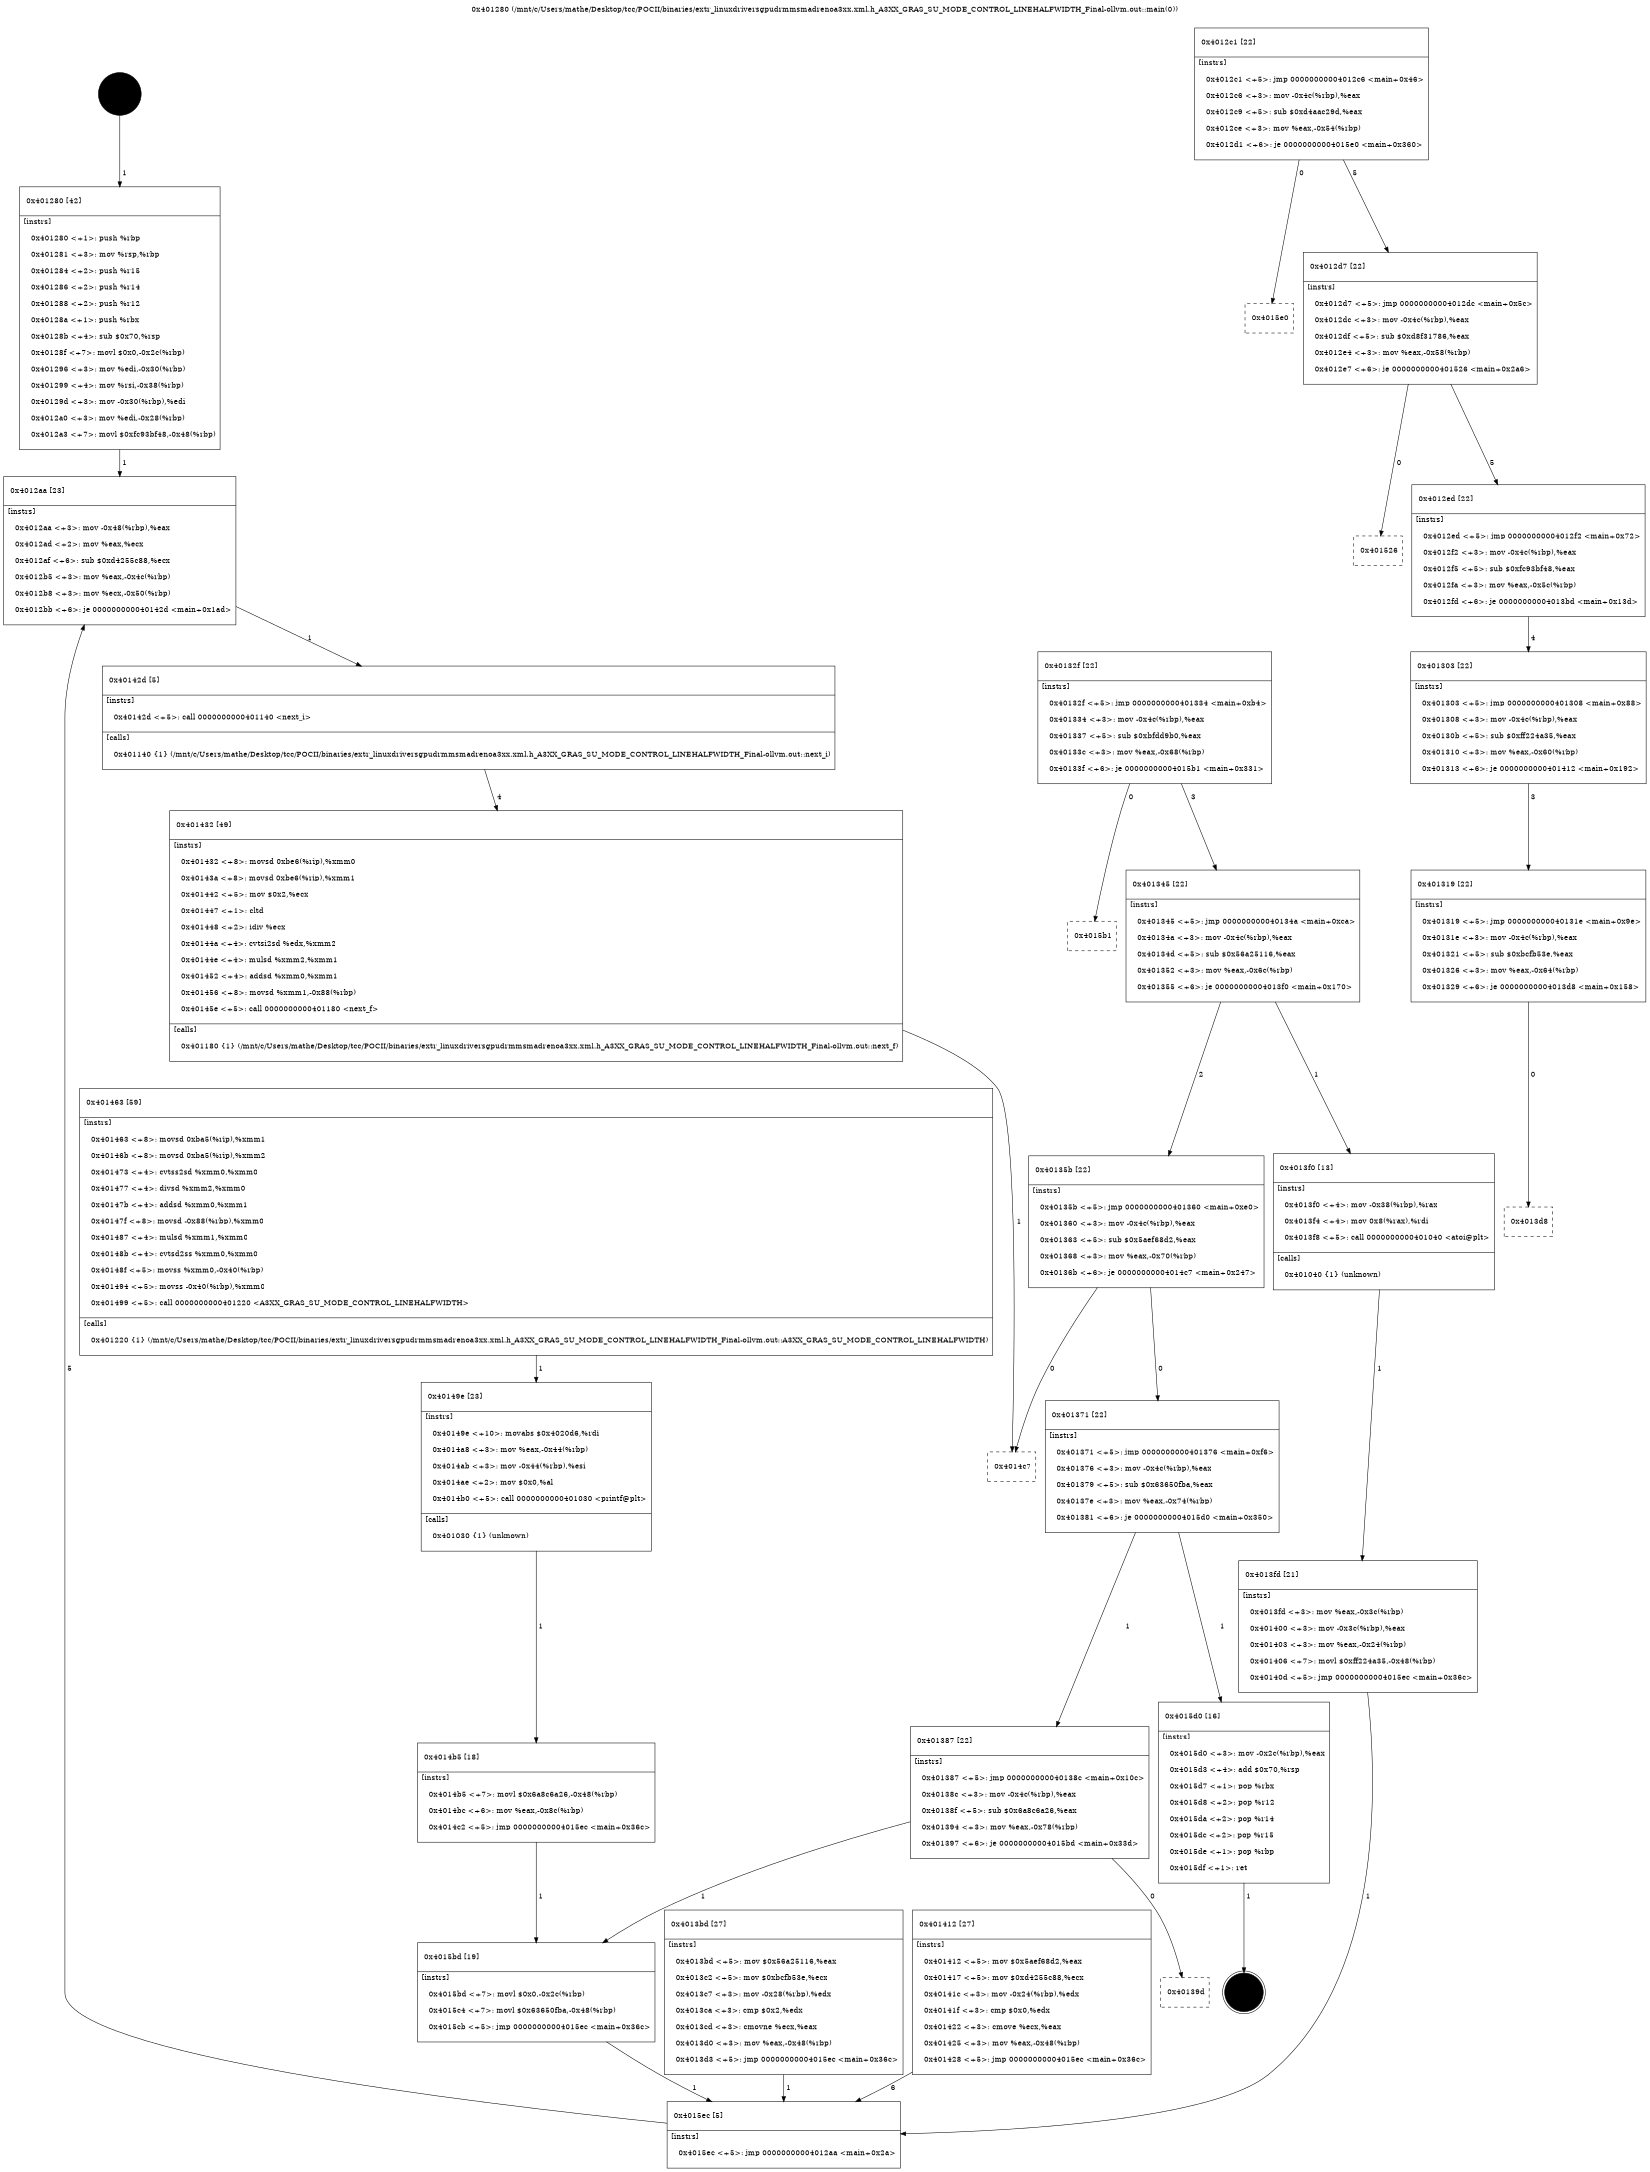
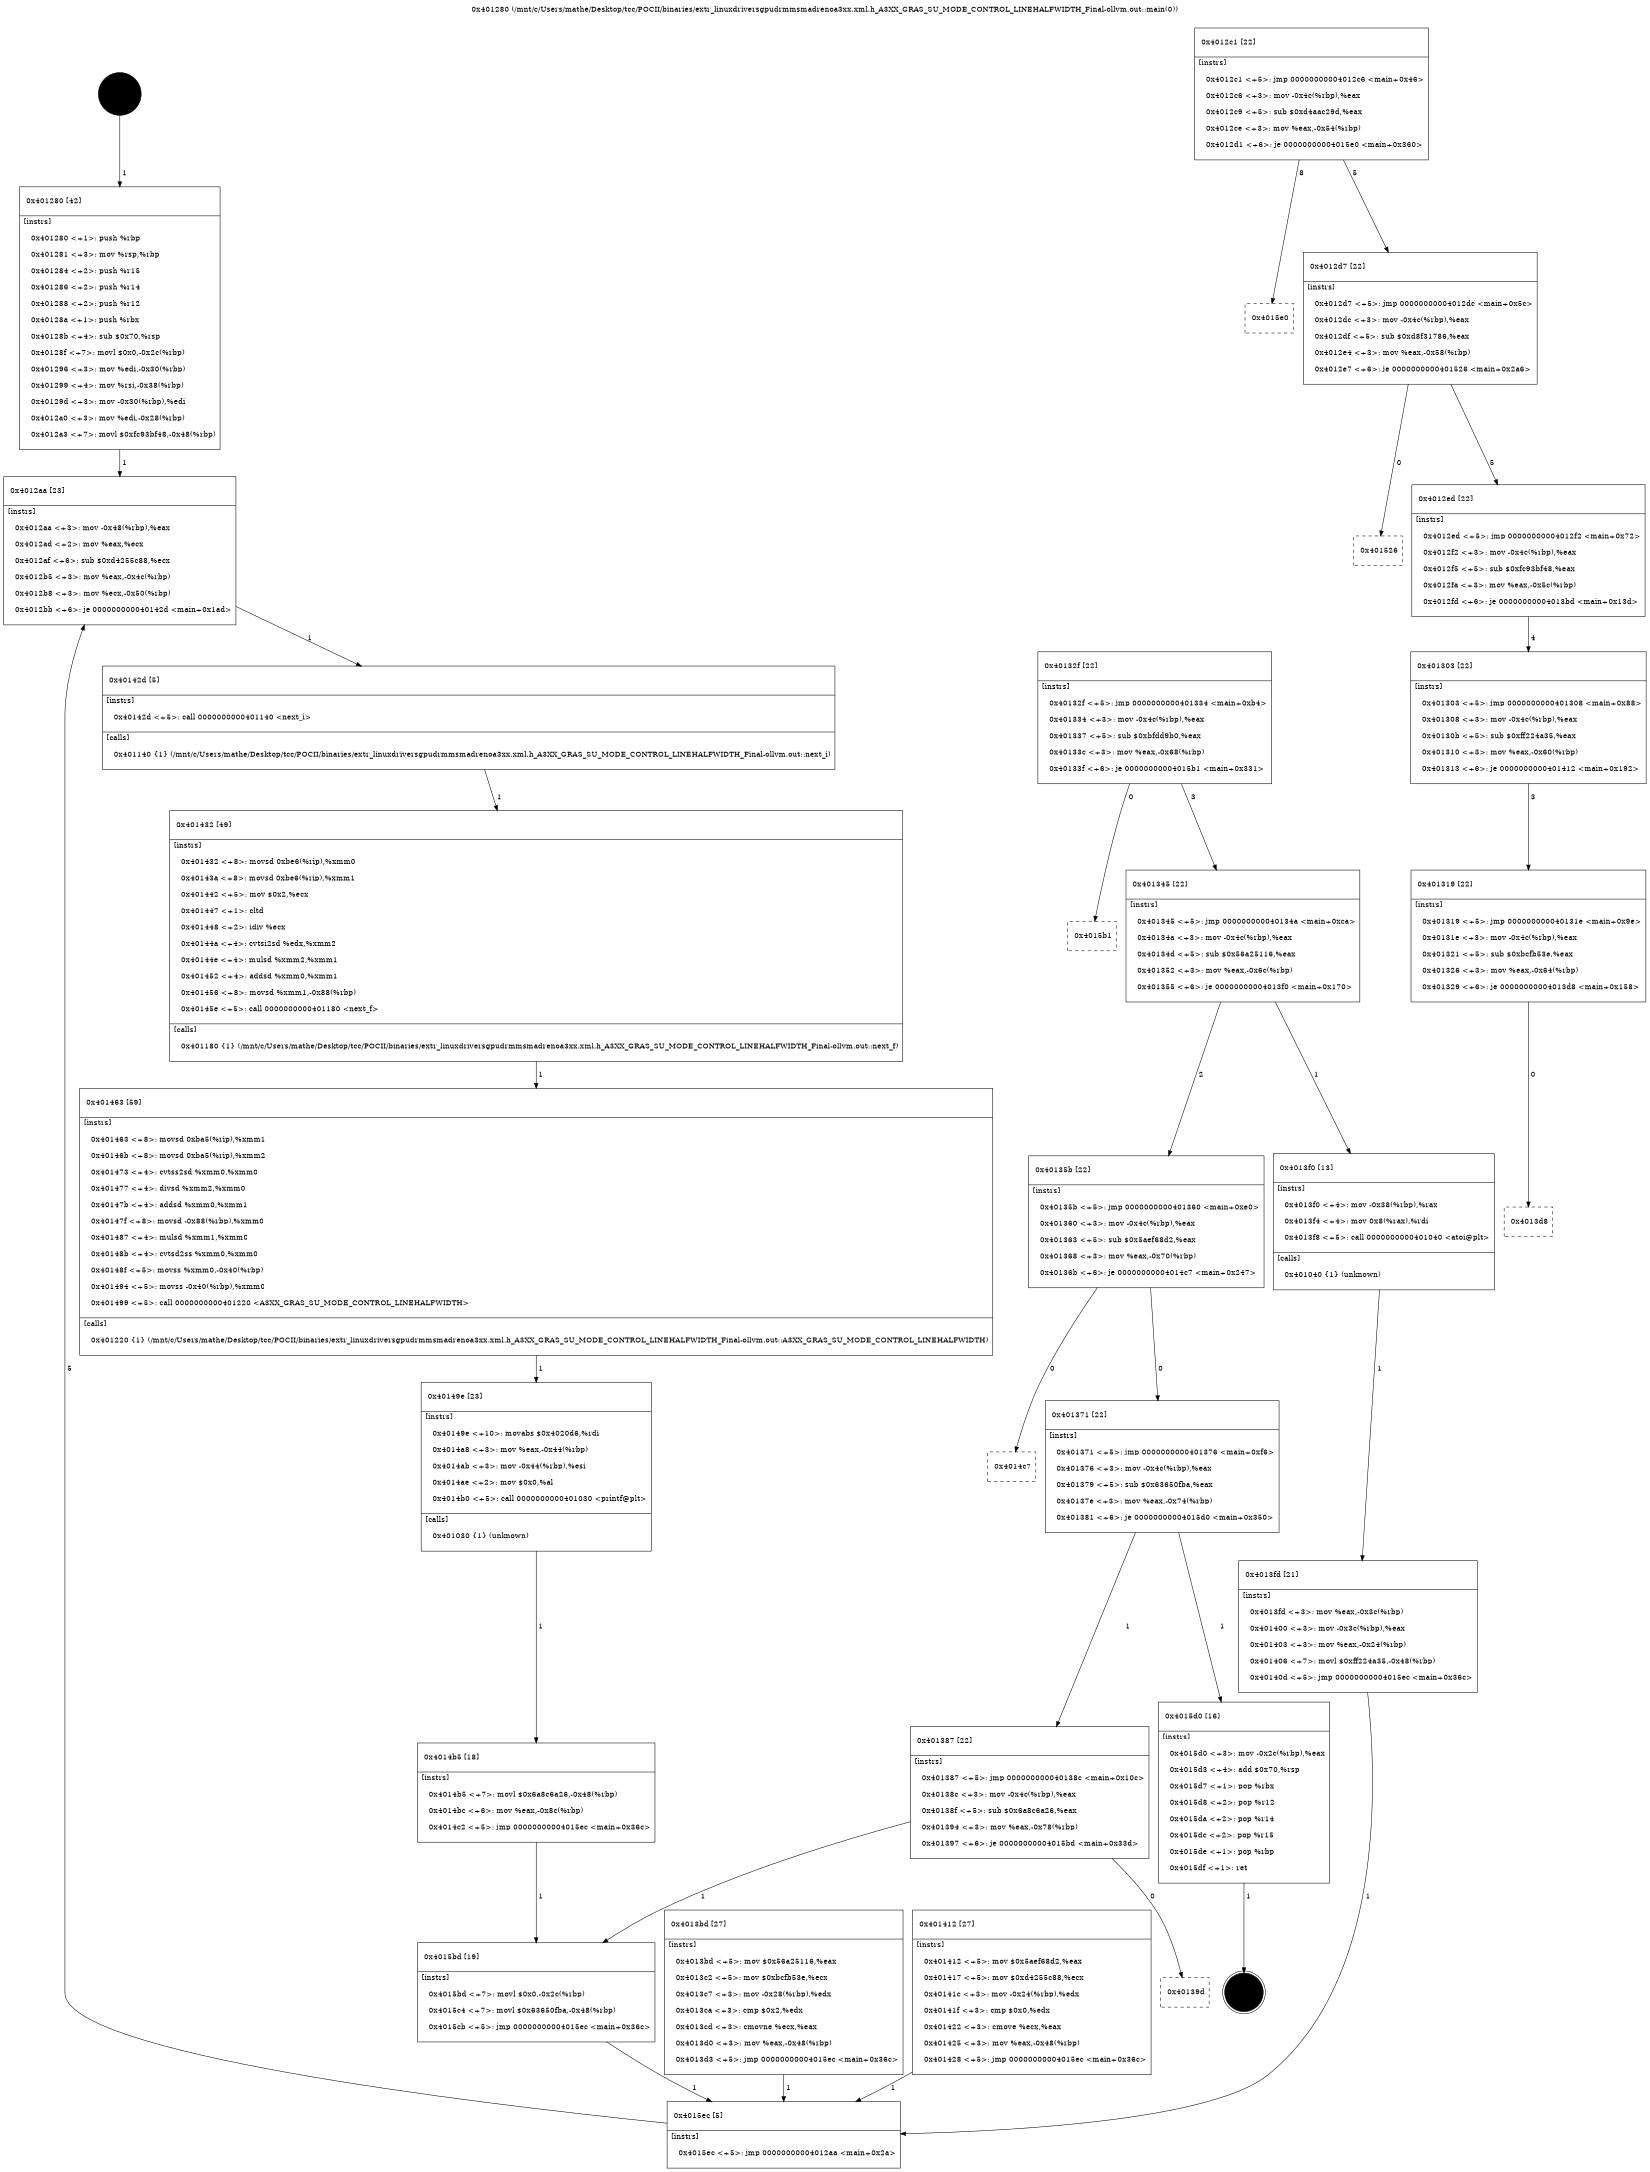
edge "0x4012c1 [22]" -> "0x4015e0": label " 0" -> " 8"
edge "0x40142d [5]" -> "0x401432 [49]": label " 4" -> " 1"
edge "0x401432 [49]" -> "0x4014c7": now "0x401432 [49]" -> "0x401463 [59]"
edge "0x401412 [27]" -> "0x4015ec [5]": label " 6" -> " 1"
